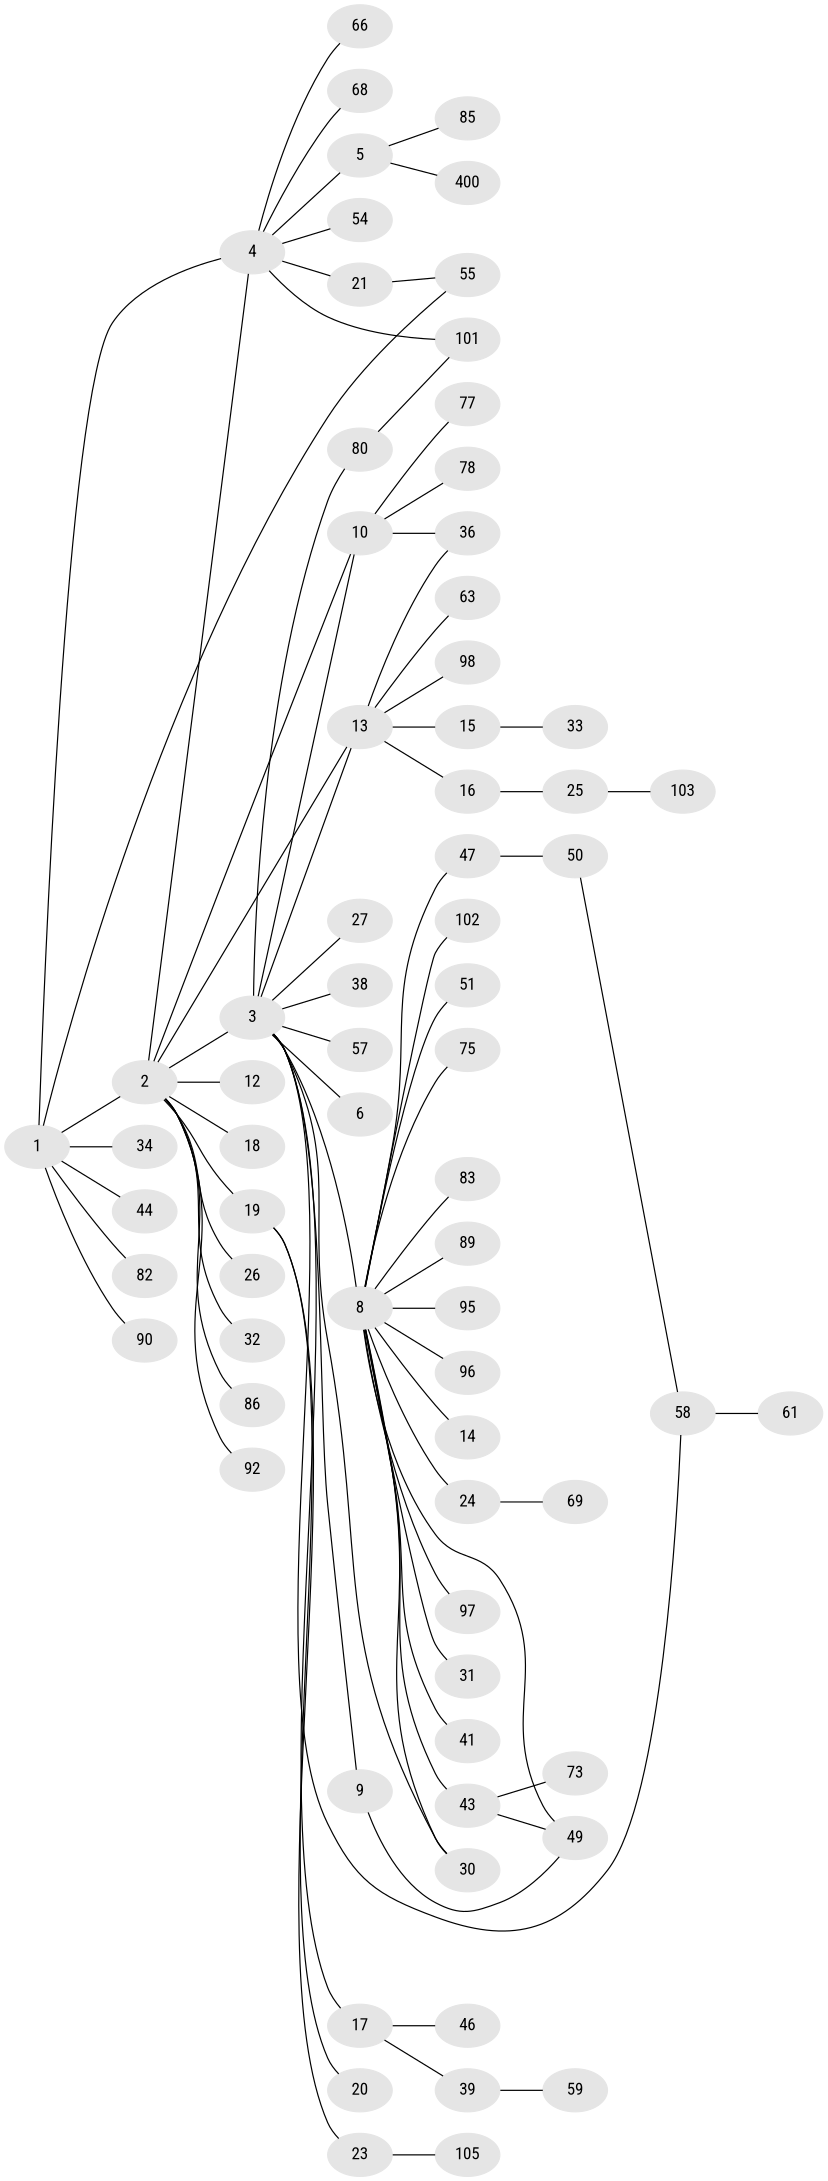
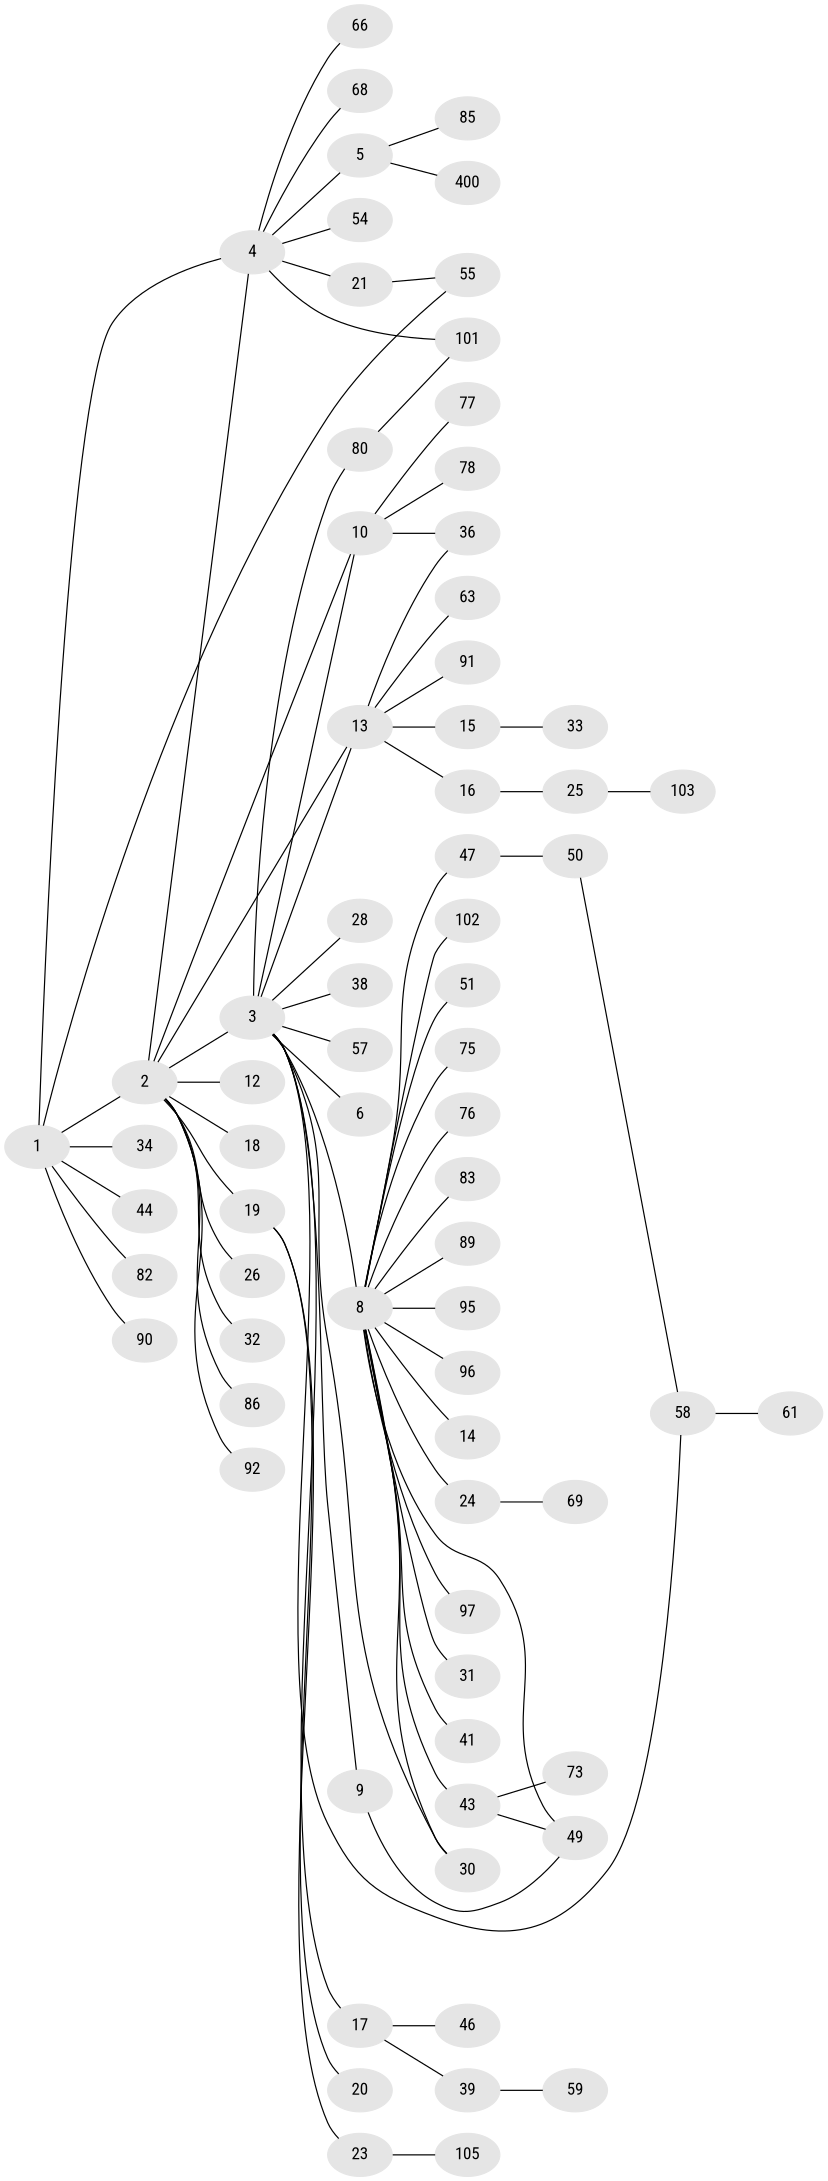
node "98": label "98" -> "91"
node "27": label "27" -> "28"
node "76": added
